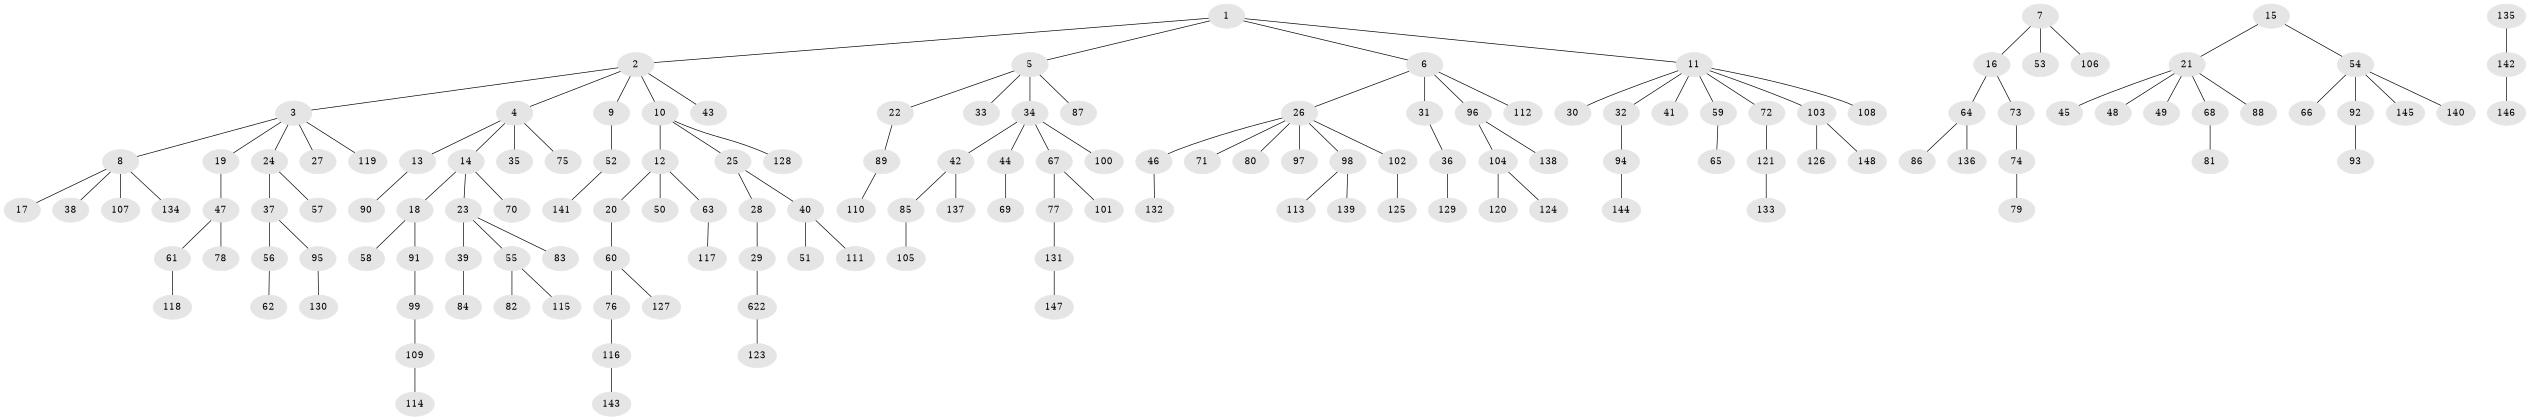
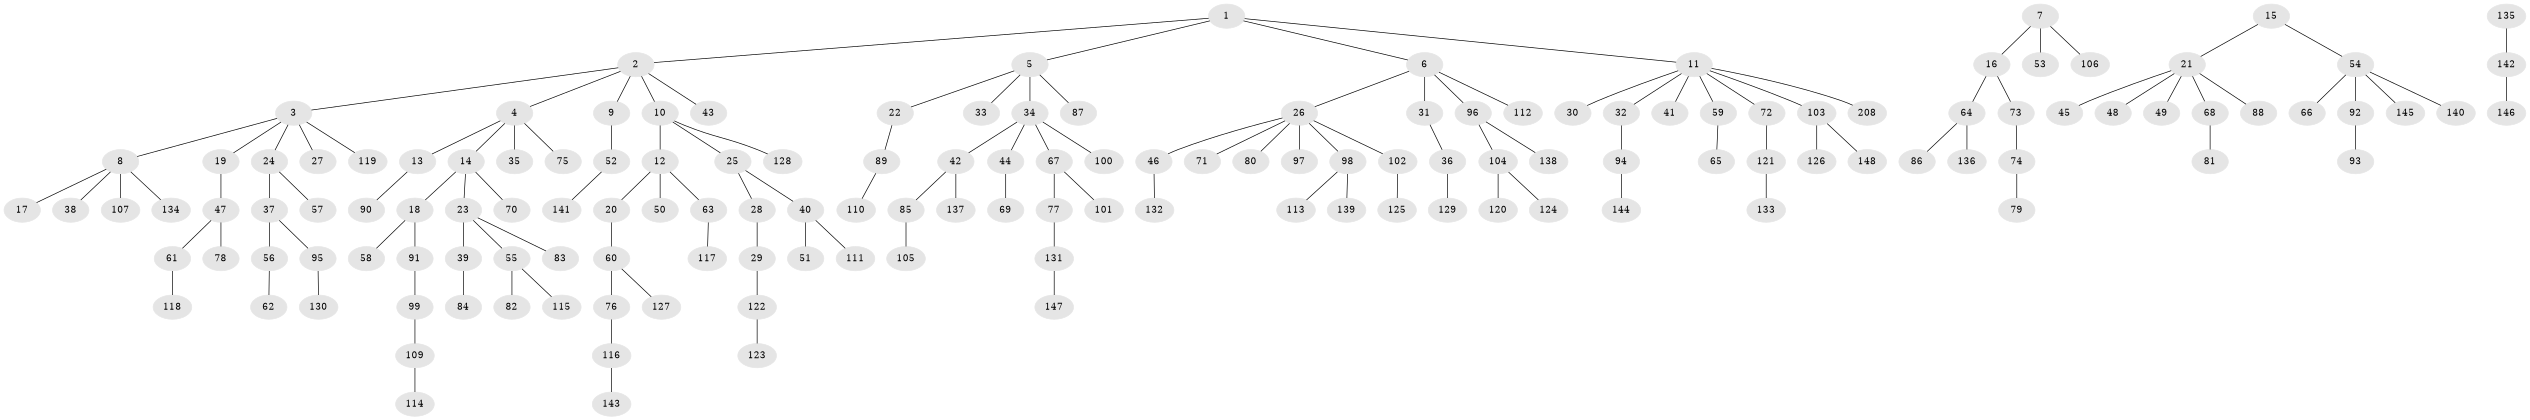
node "108": label "108" -> "208"
node "622": label "622" -> "122"
